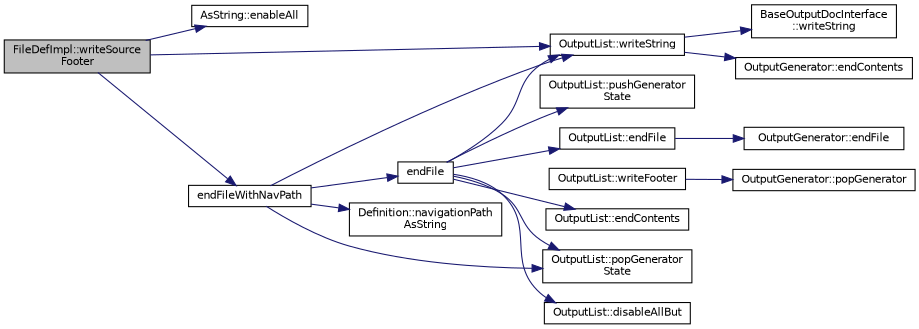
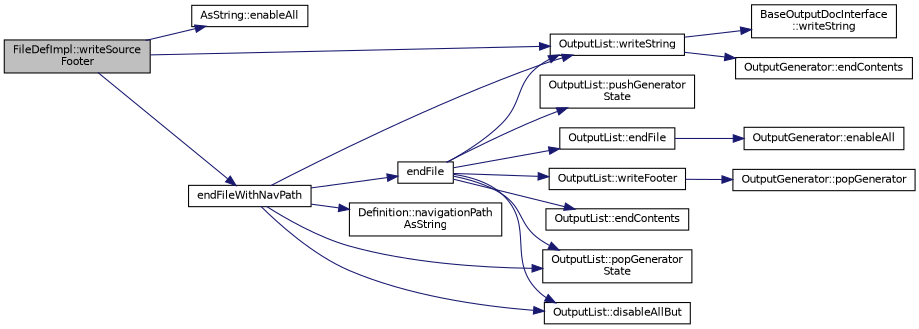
node "OutputGenerator::endFile": label "OutputGenerator::endFile" -> "OutputGenerator::enableAll"
edge "endFile" -> "OutputList::writeFooter": added
edge "endFileWithNavPath" -> "OutputList::disableAllBut": added
